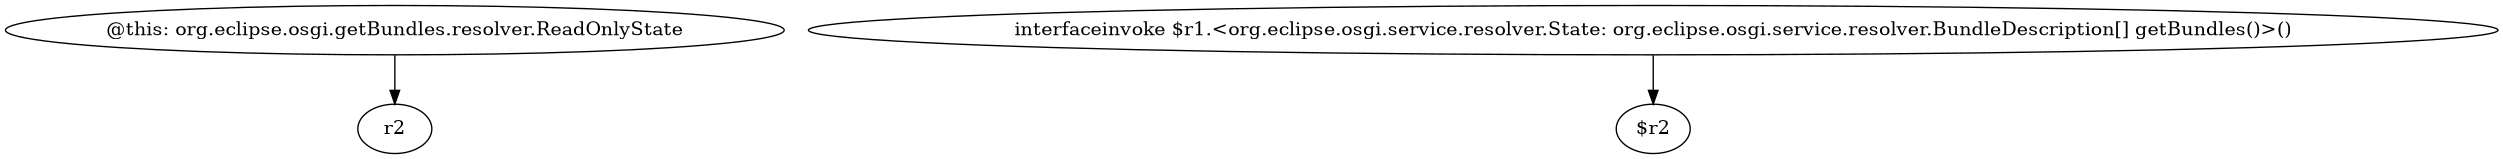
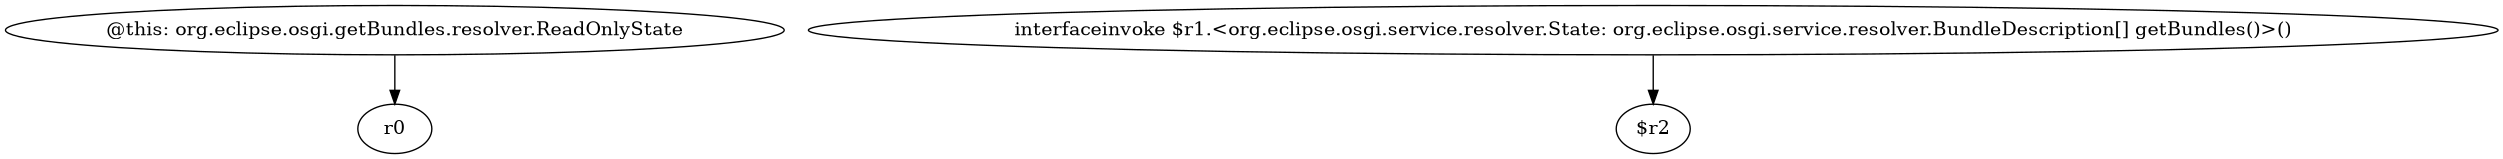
node "r2": label "r2" -> "r0"
